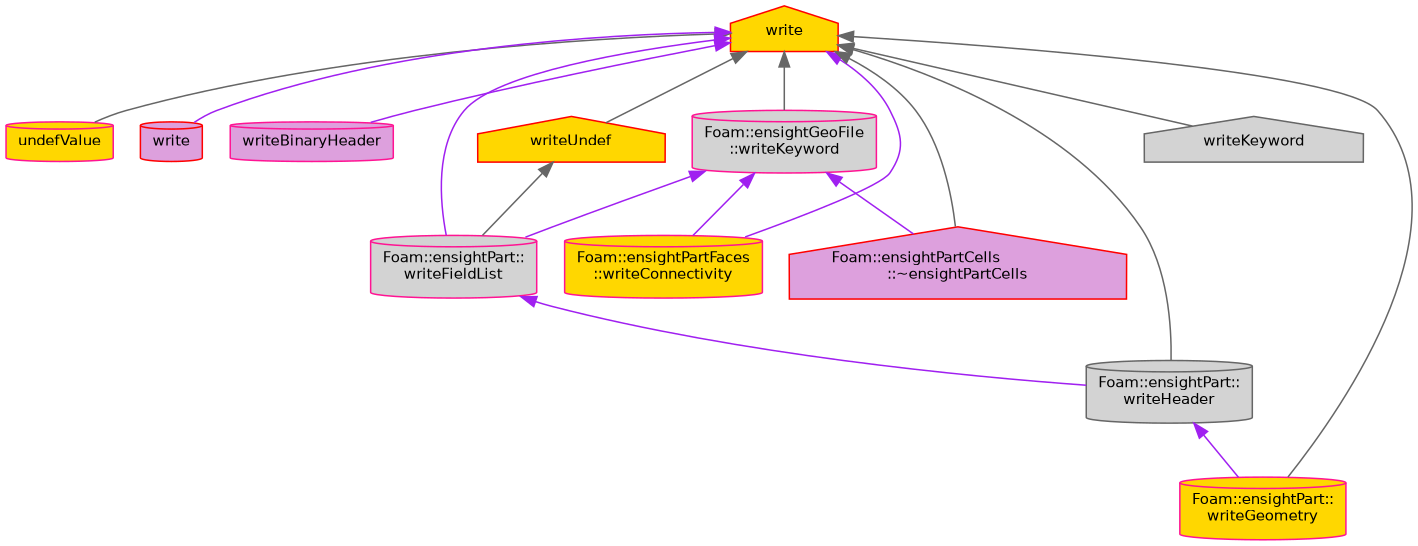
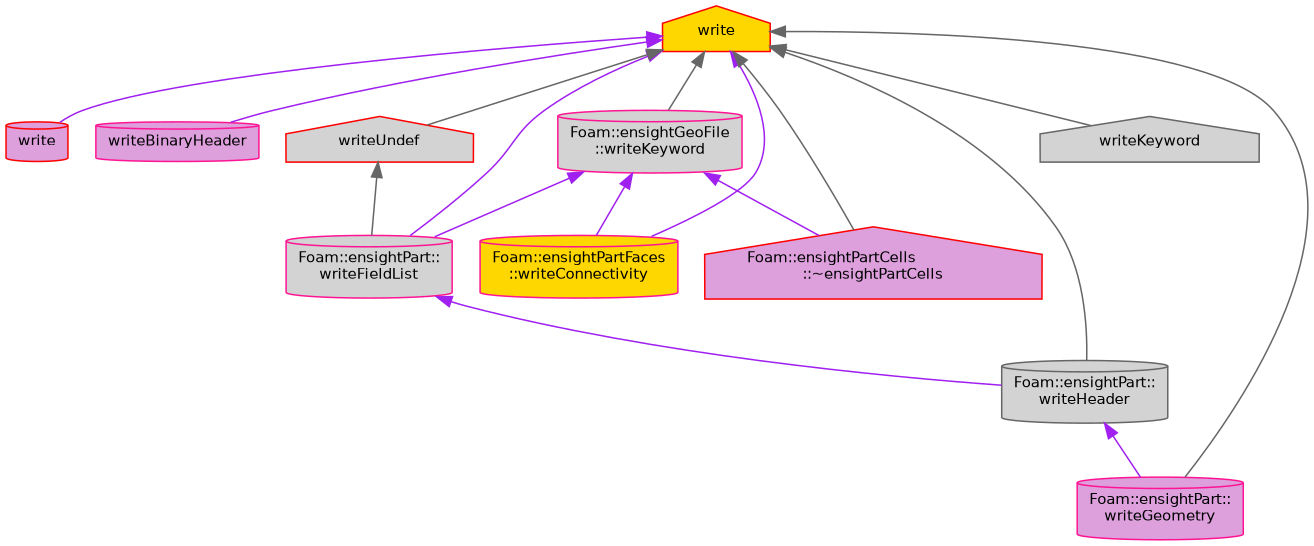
node "undefValue": removed
node "writeUndef": fillcolor gold -> lightgrey
node "Foam::ensightPart:: writeGeometry": fillcolor gold -> plum
